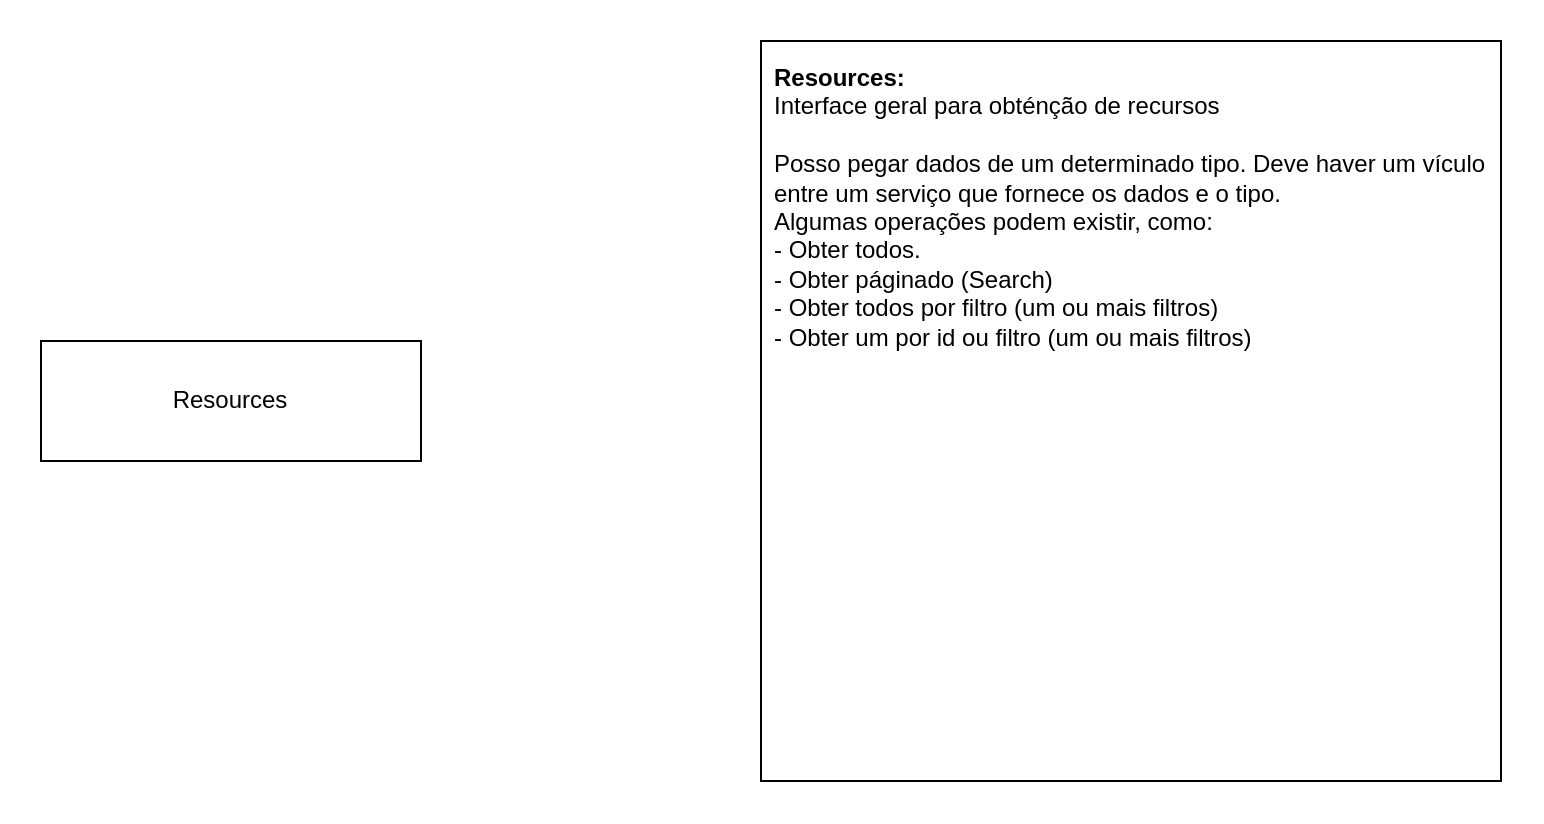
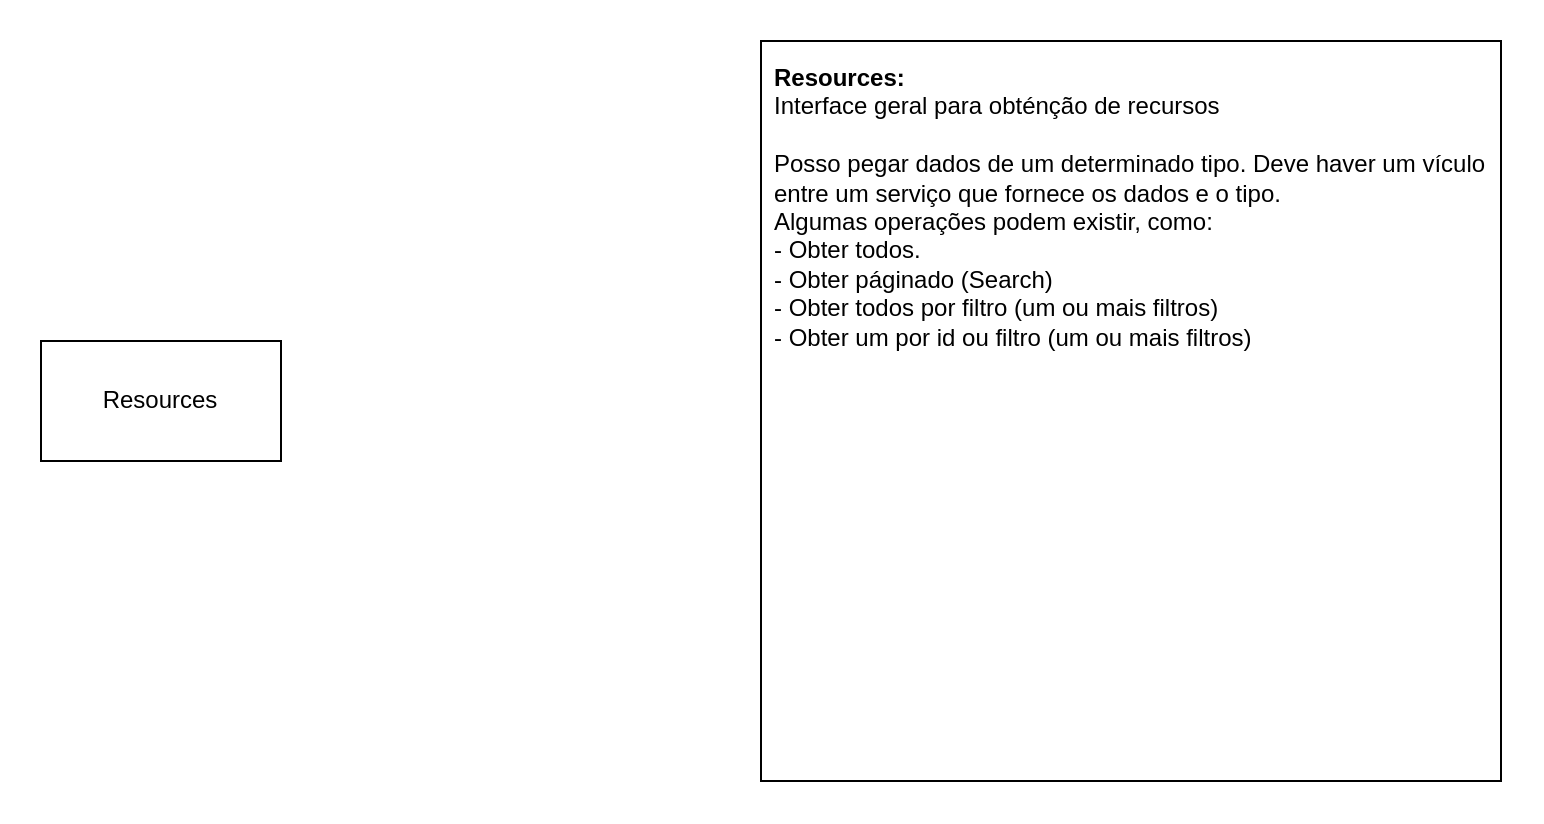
node "Resources": size 380x120 -> 240x120
